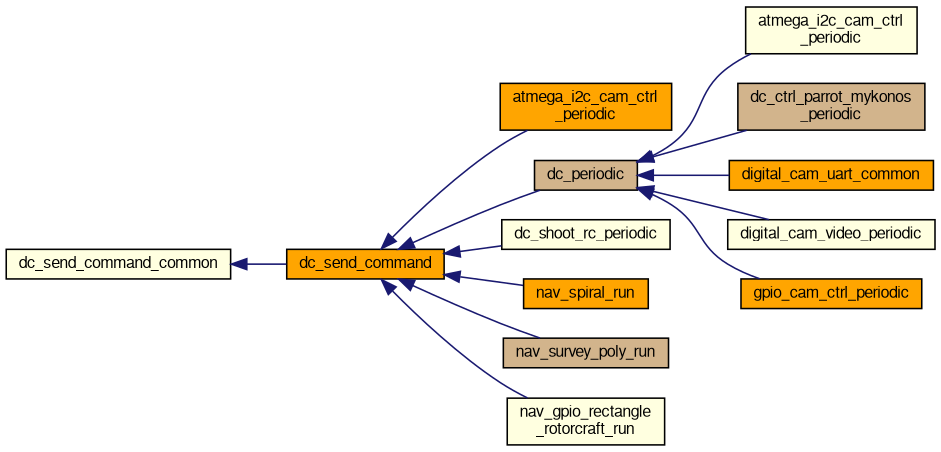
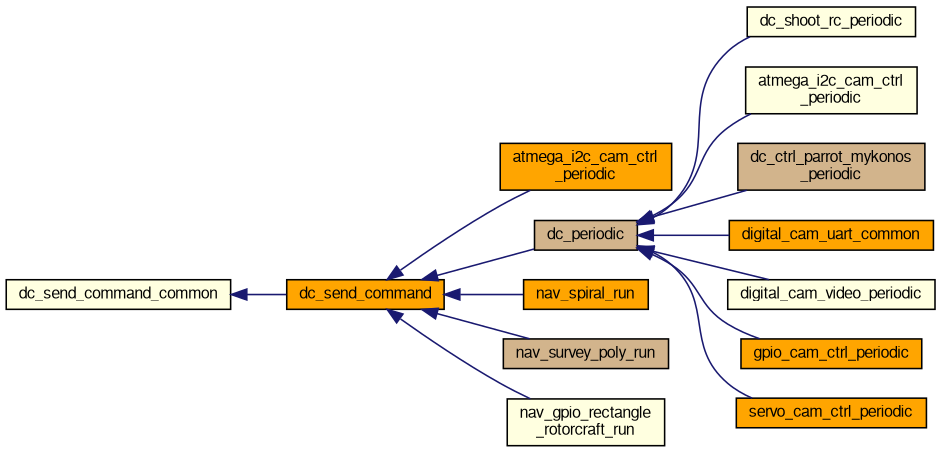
edge "dc_shoot_rc_periodic" -> "dc_send_command": now "dc_shoot_rc_periodic" -> "dc_periodic"
node "servo_cam_ctrl_periodic": added
